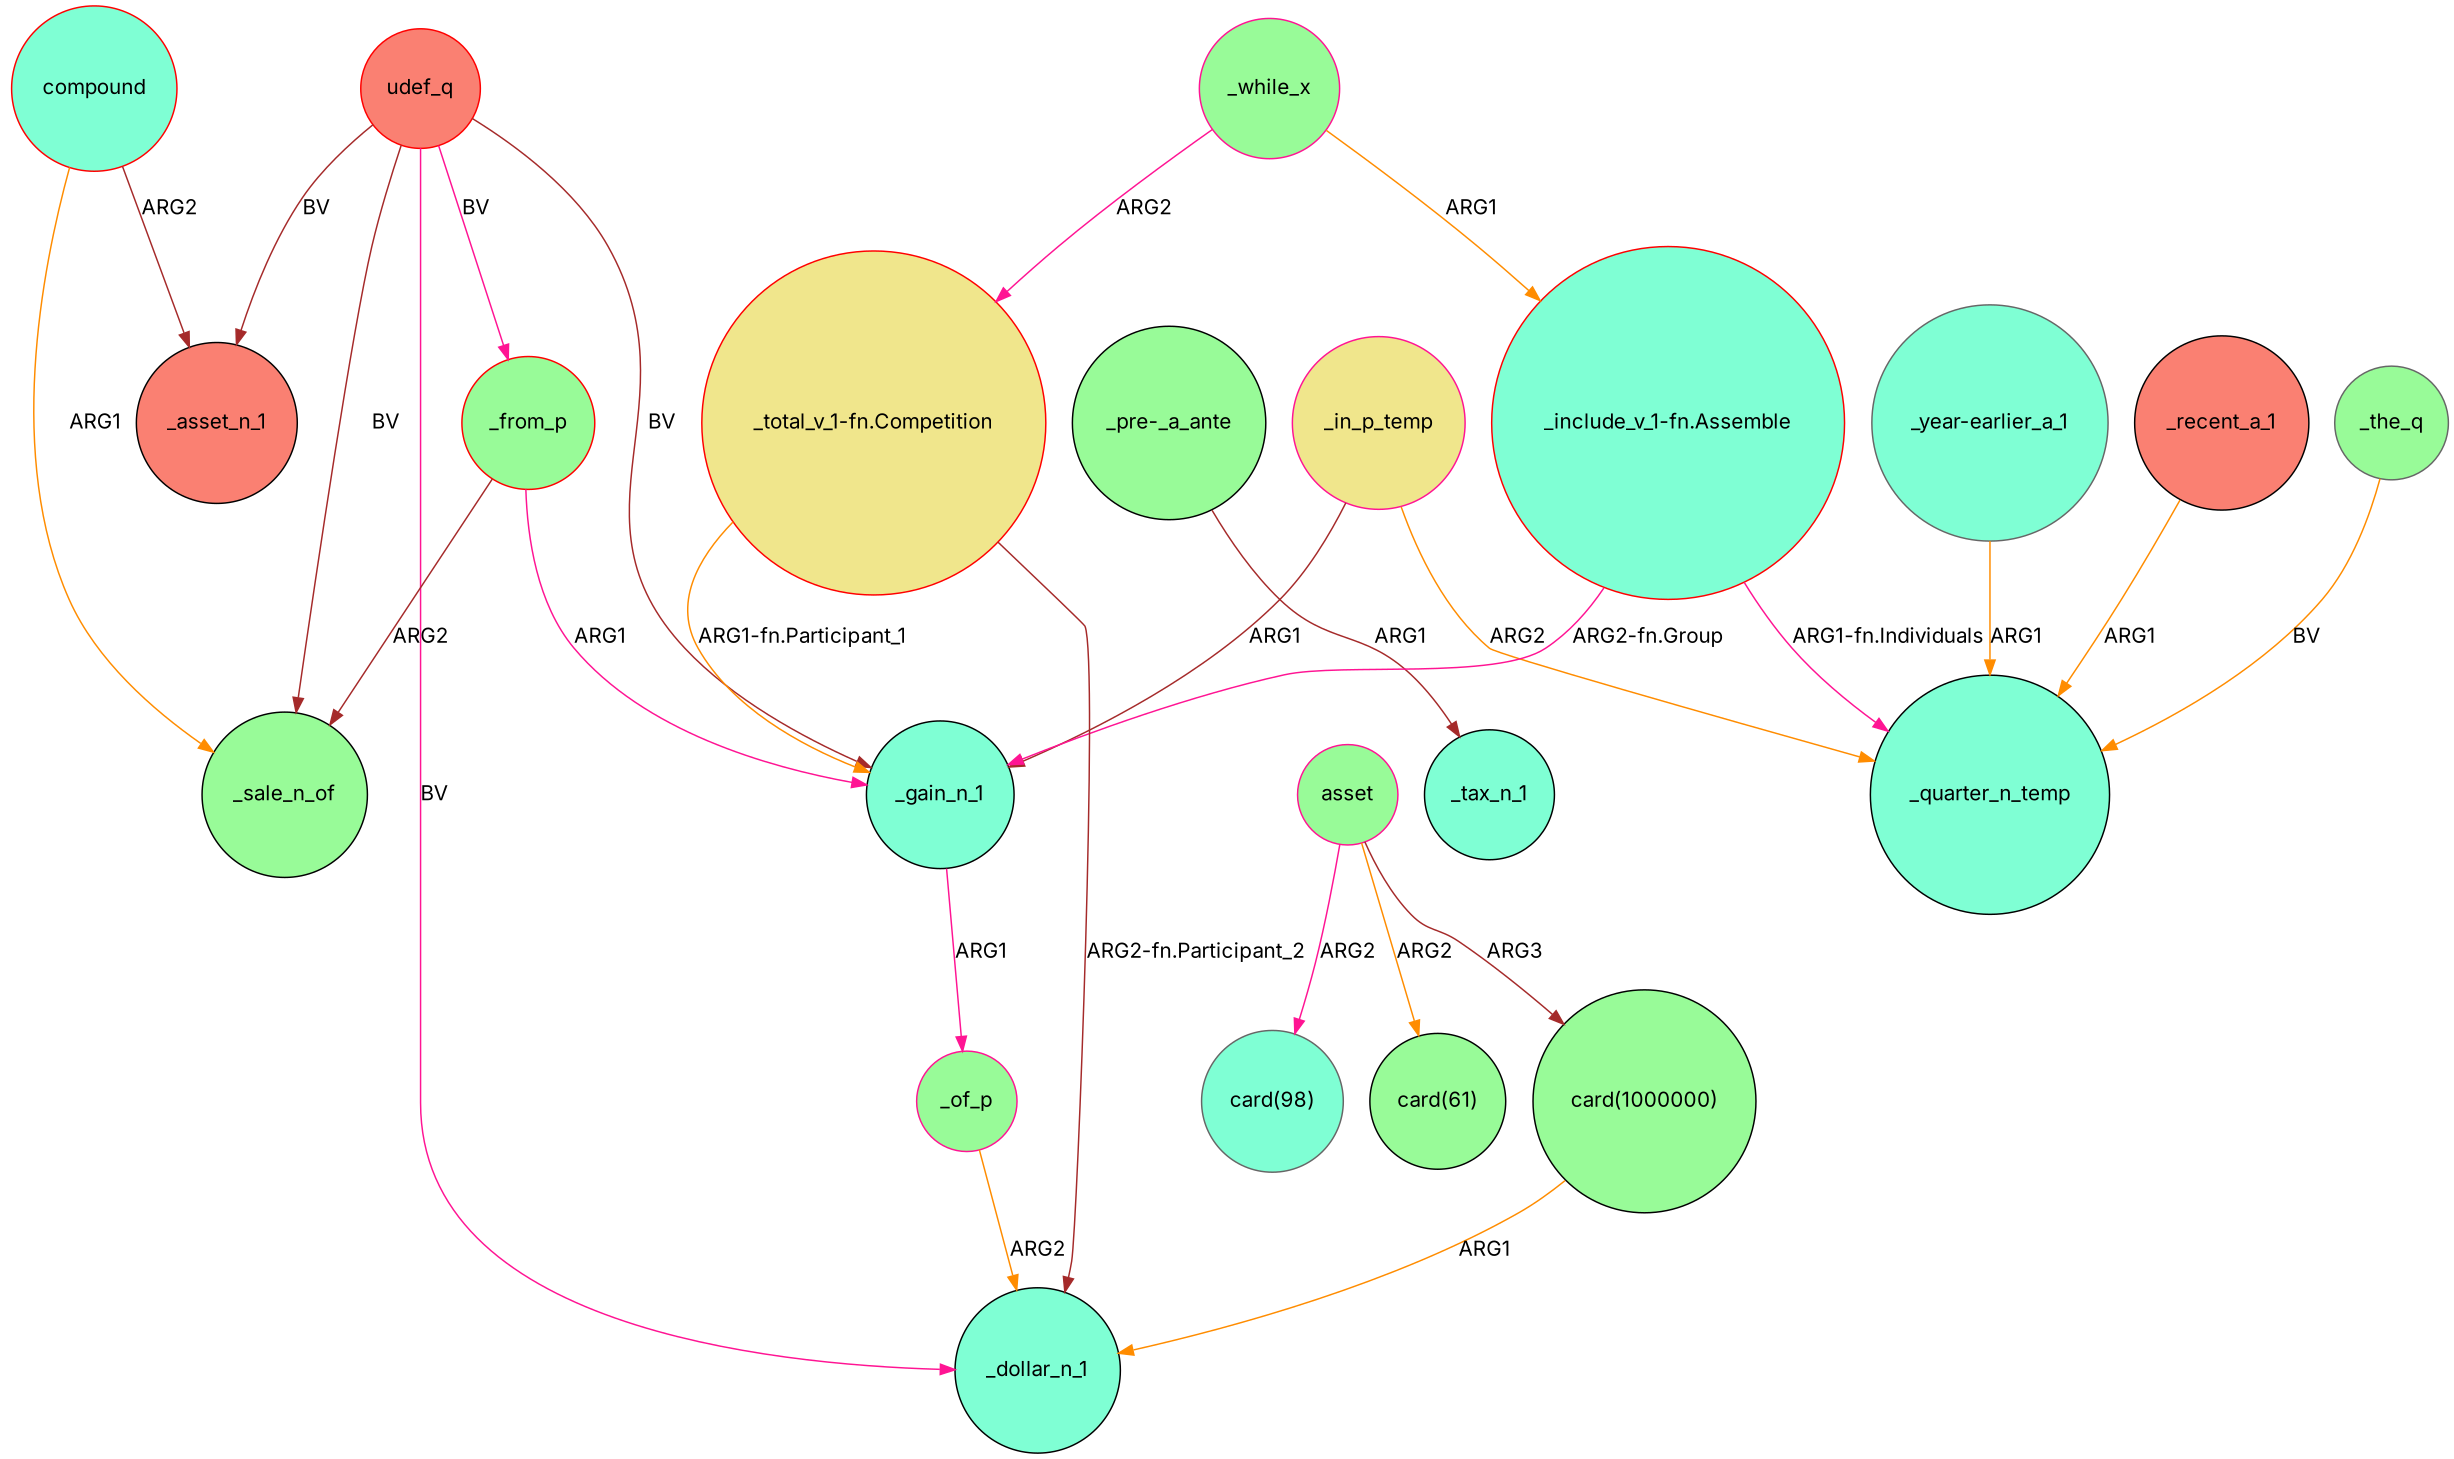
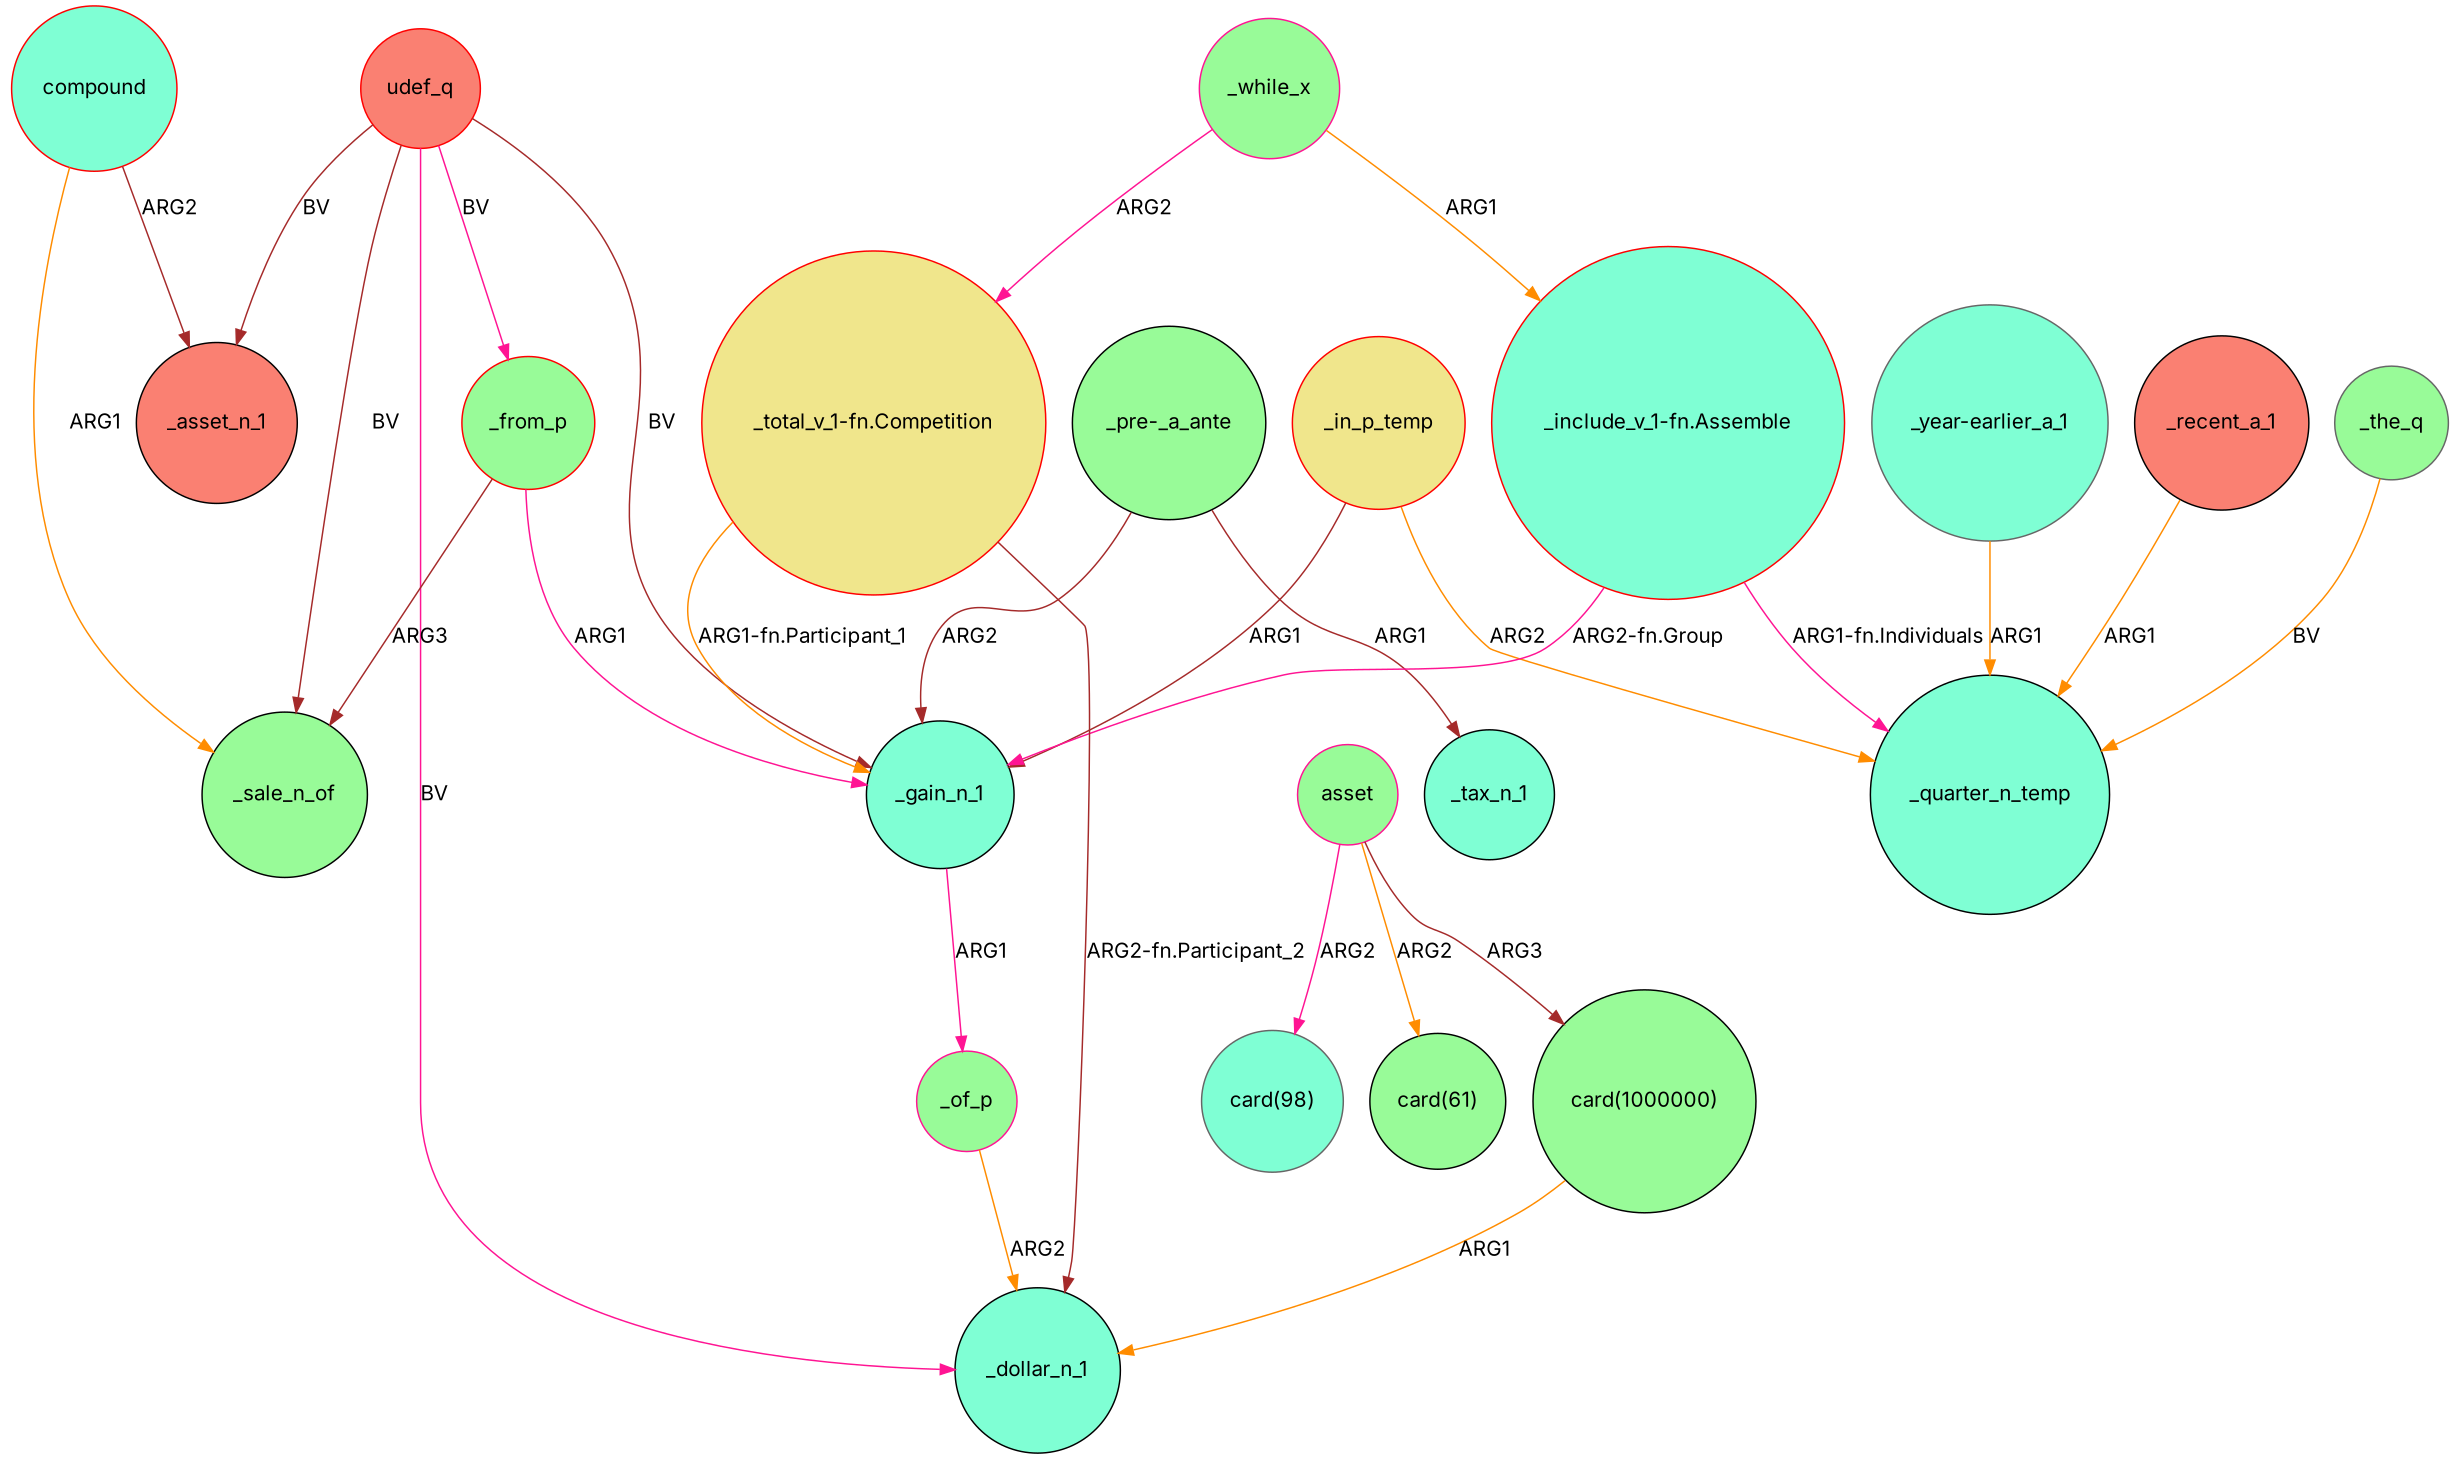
node "_in_p_temp": color deeppink -> red
edge "_pre-_a_ante" -> "_gain_n_1": added, label "ARG2"
edge "_from_p" -> "_sale_n_of": label "ARG2" -> "ARG3"
